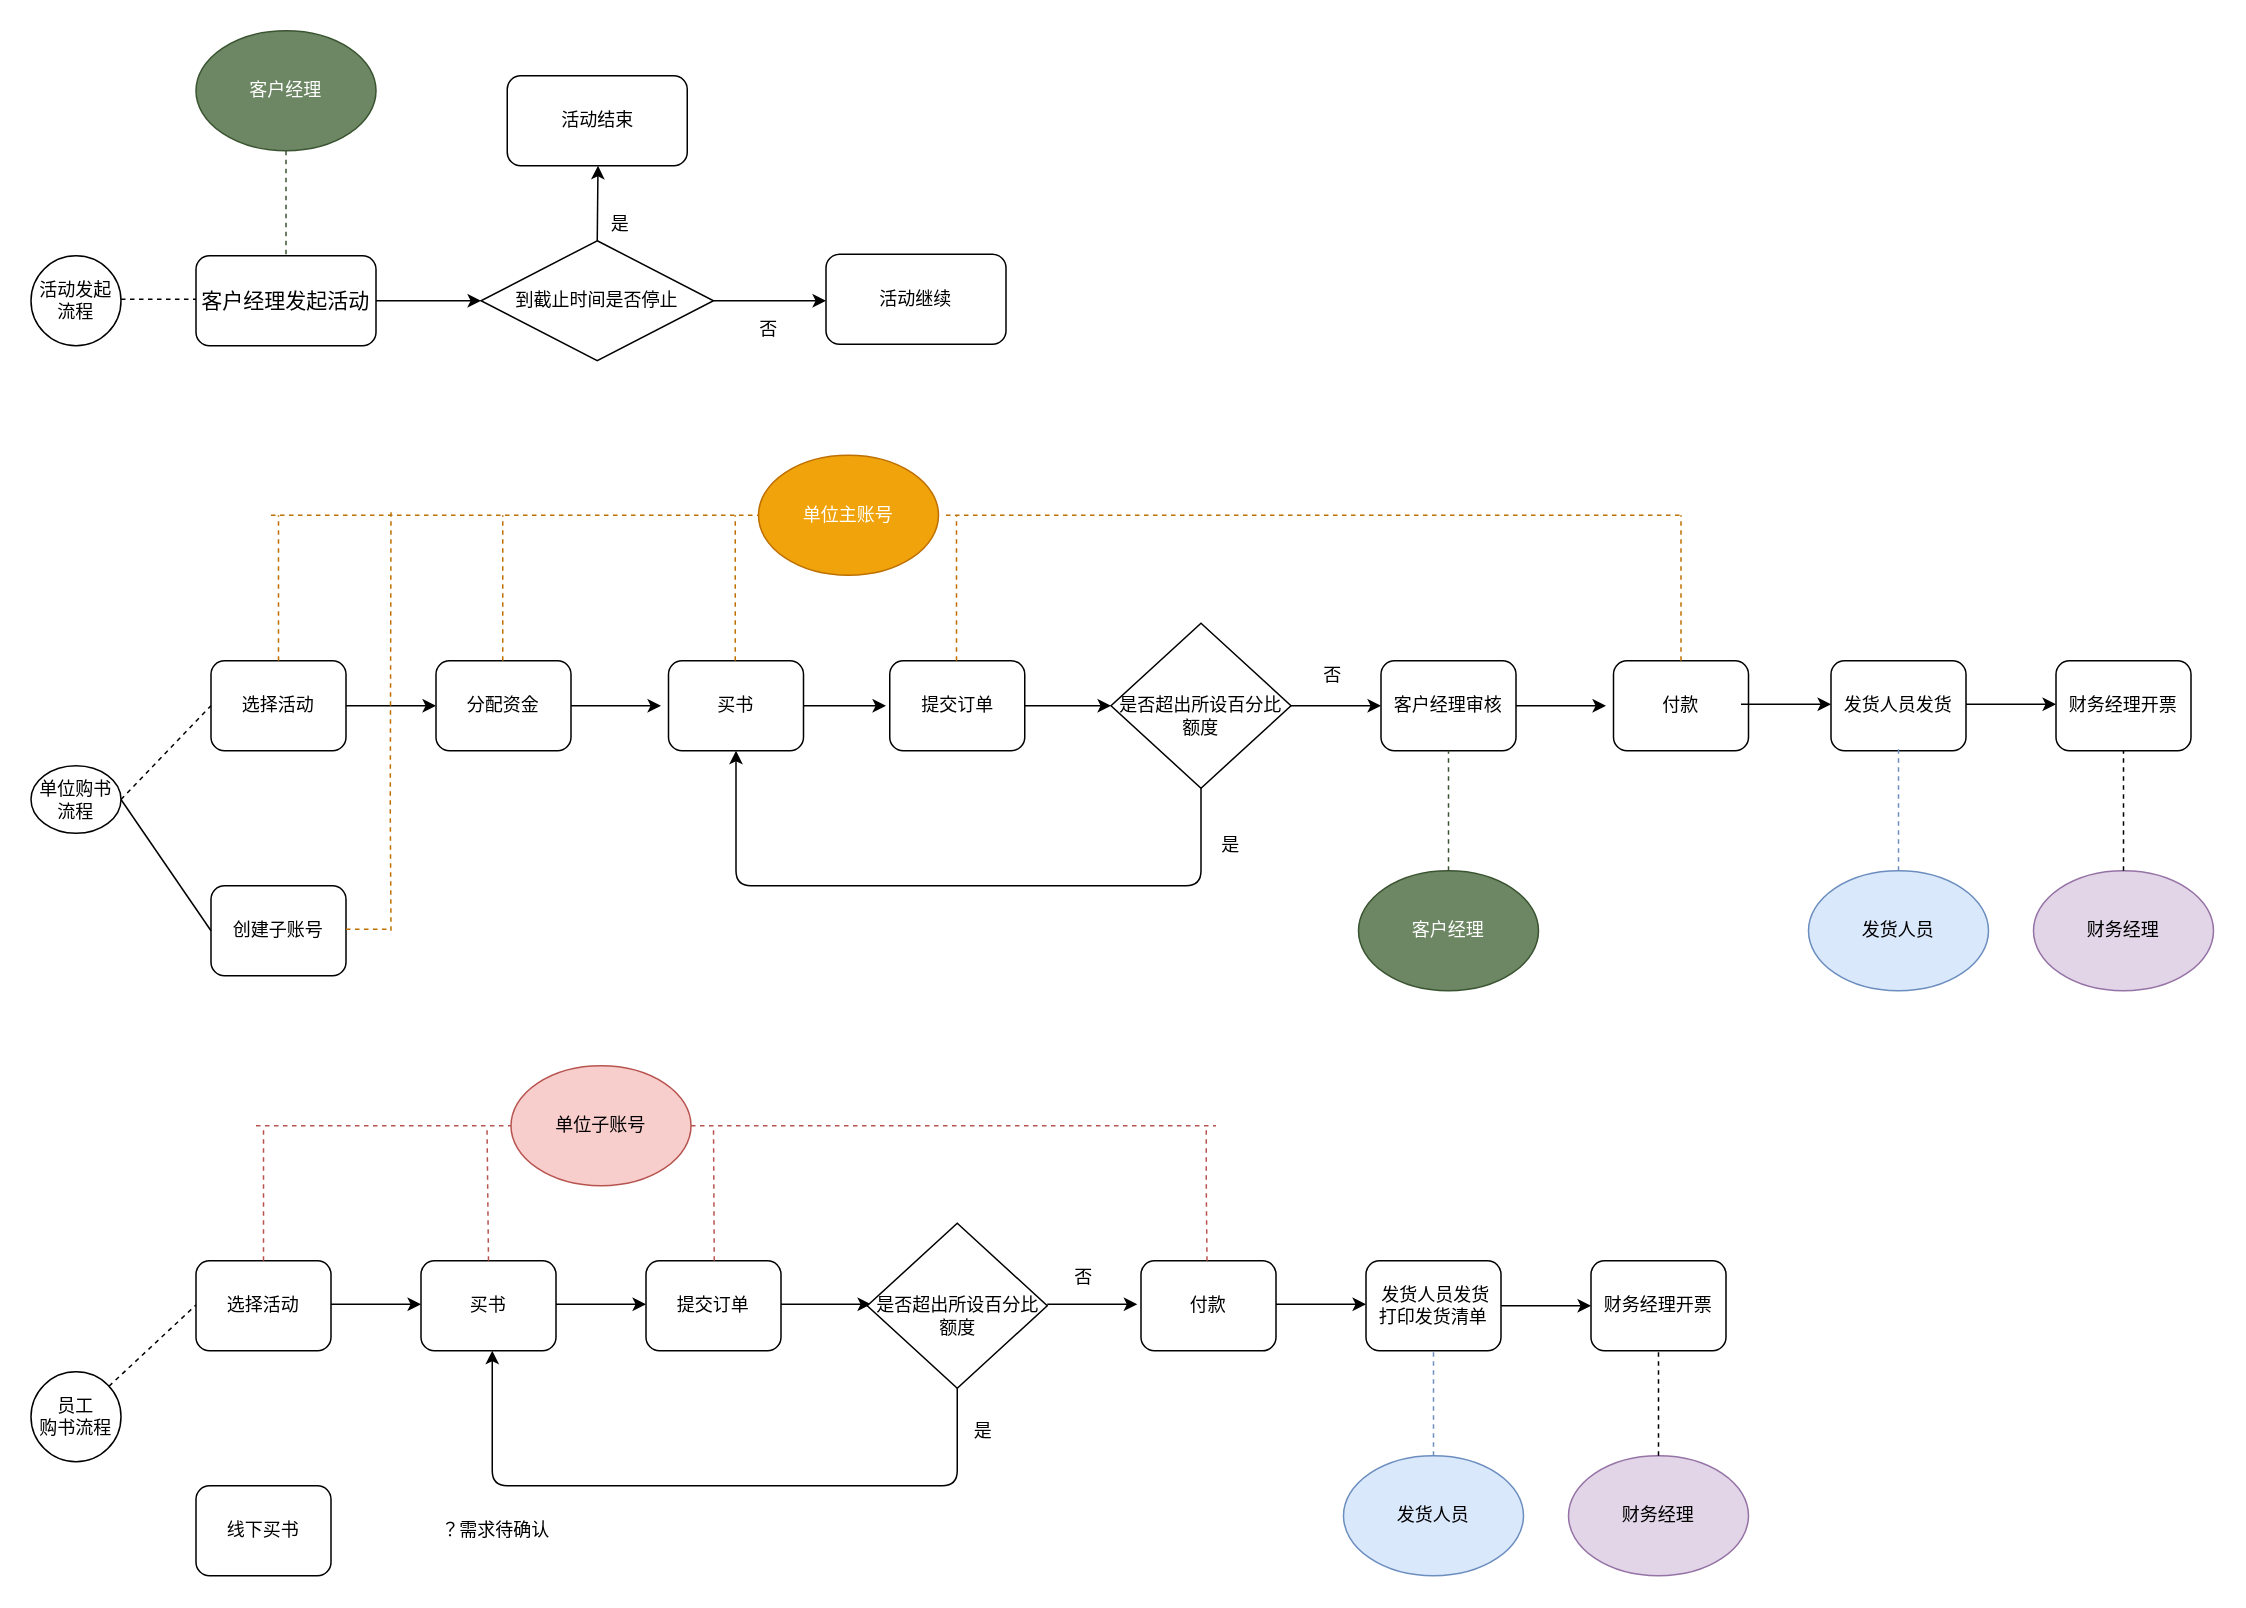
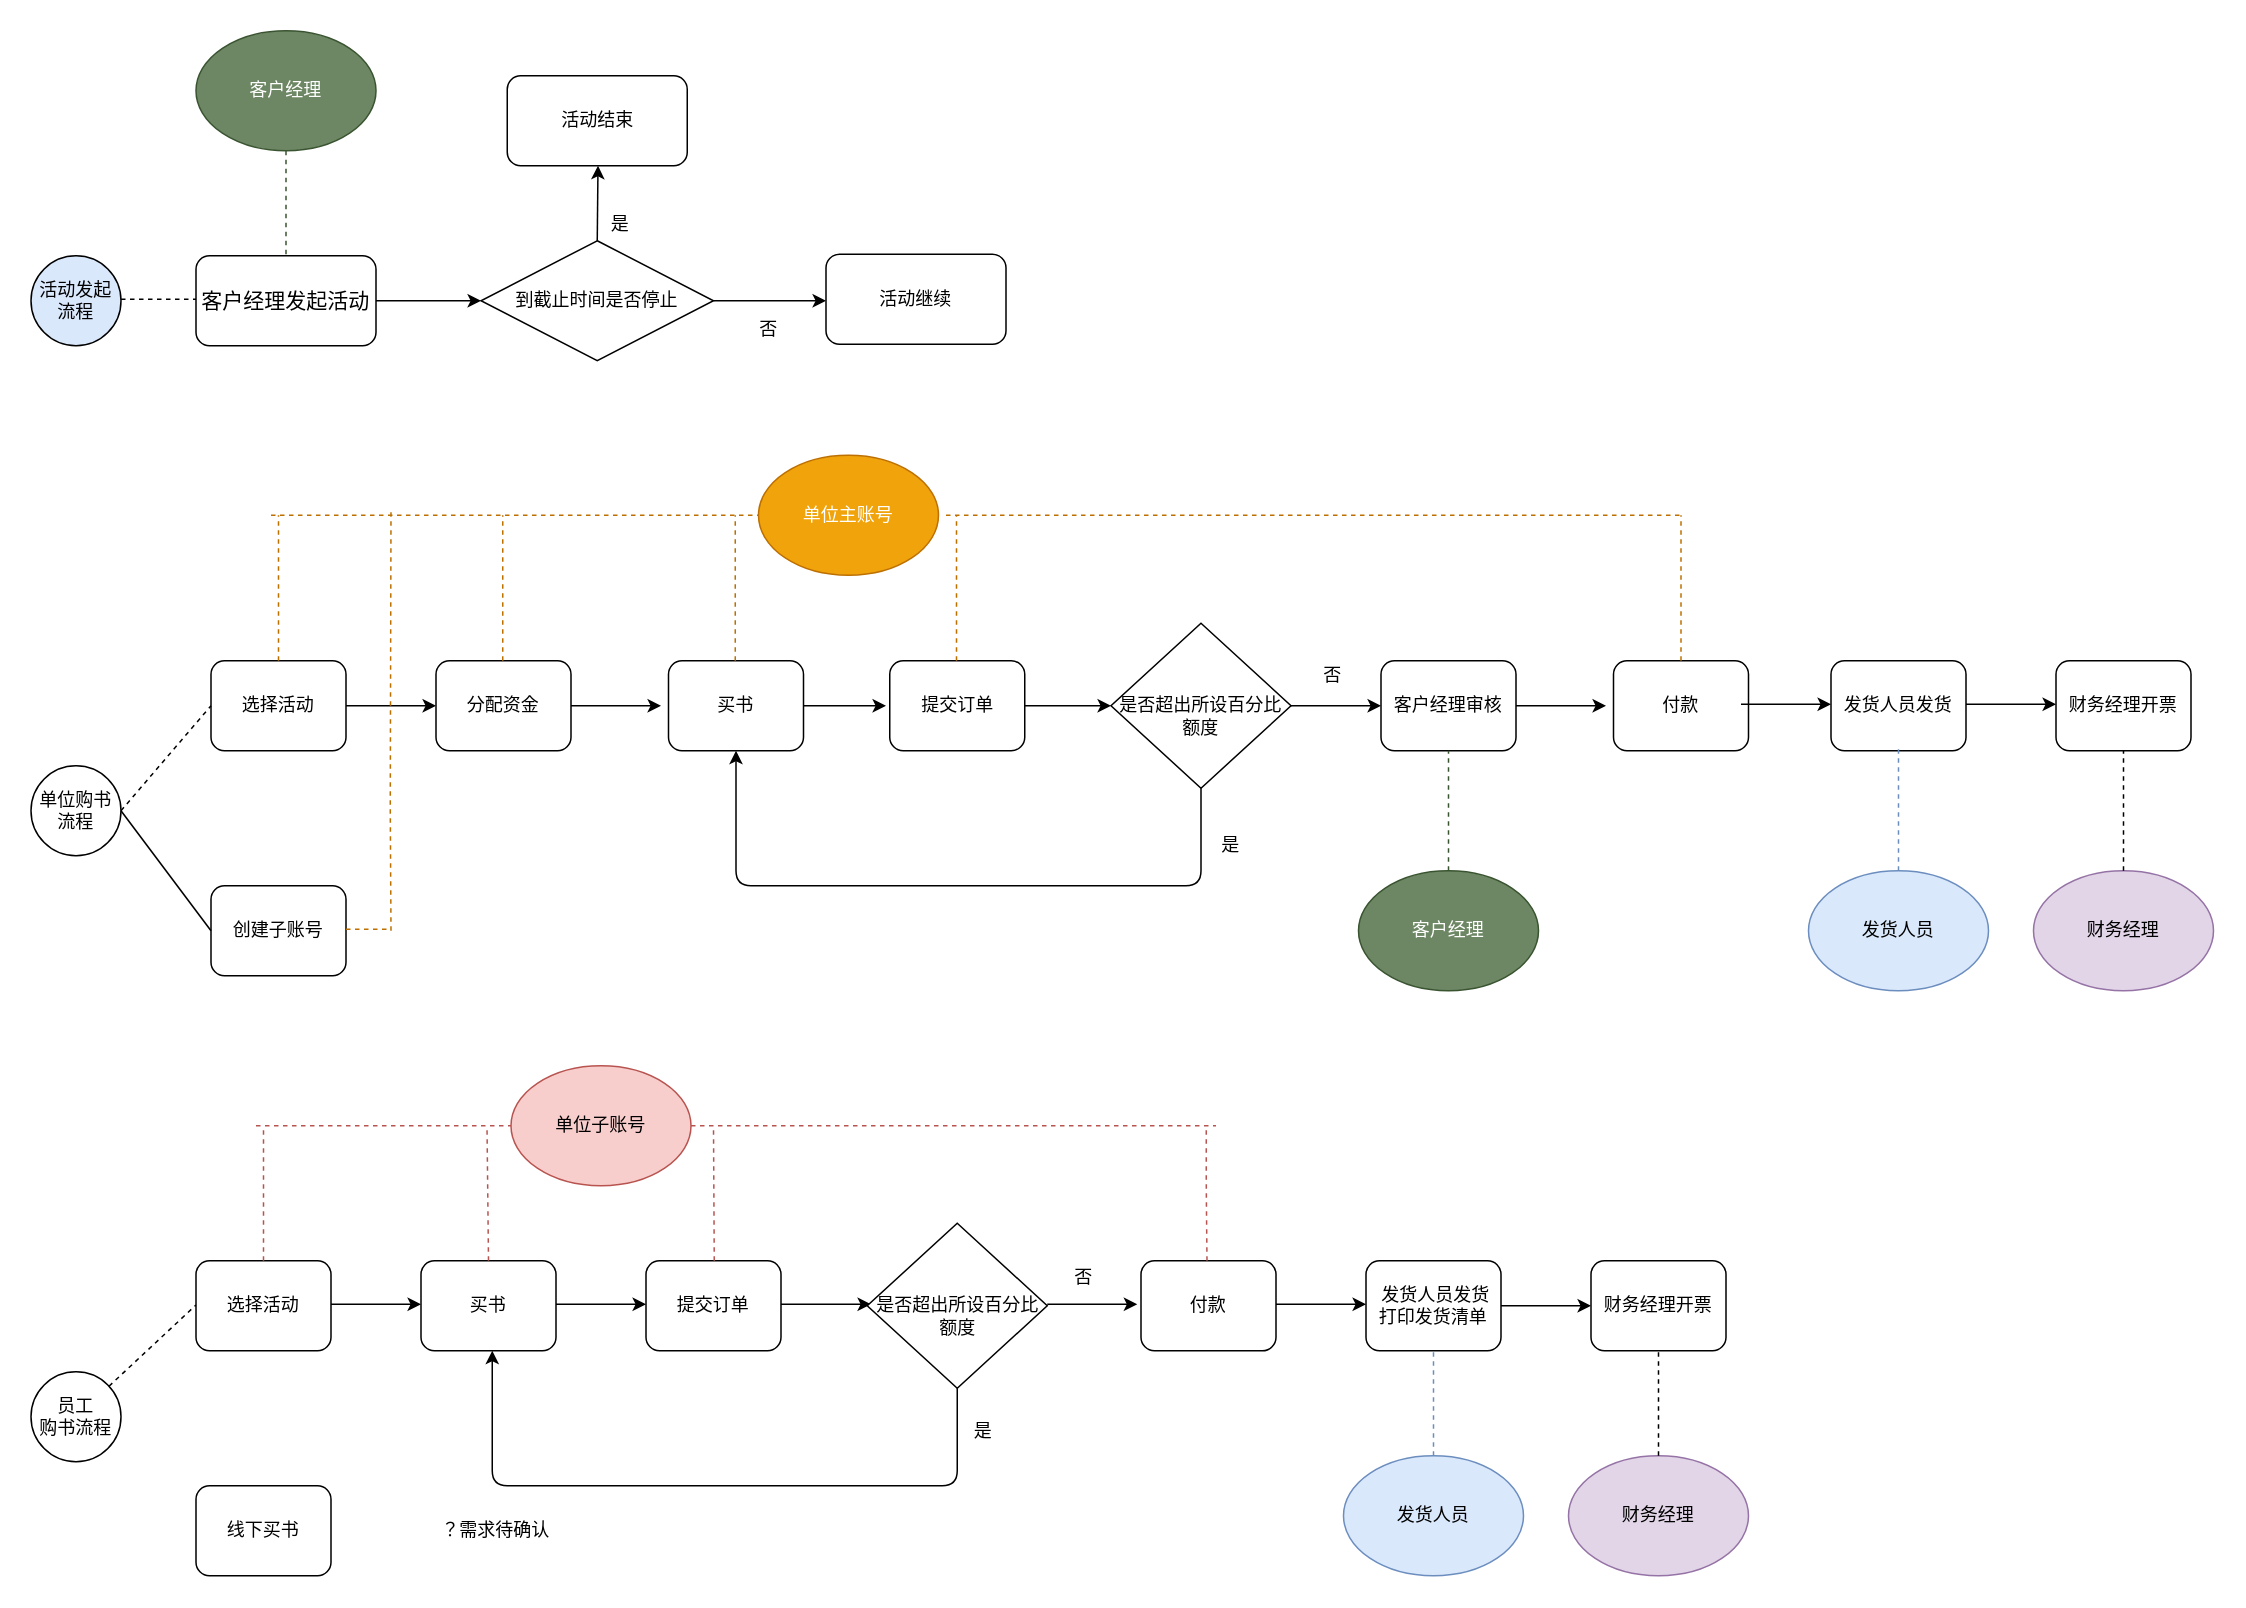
node "活动发起流程": fillcolor #ffffff -> #dae8fc
node "单位购书流程": size 90x68 -> 90x90
